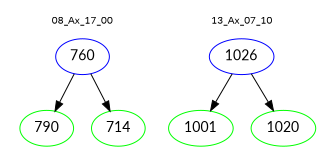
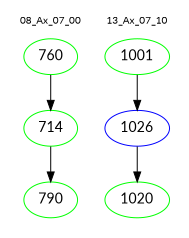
cluster "08_Ax_17_00": label "08_Ax_17_00" -> "08_Ax_07_00"
node "760": color blue -> green
edge "760" -> "790": now "714" -> "790"
edge "1026" -> "1001": reversed
